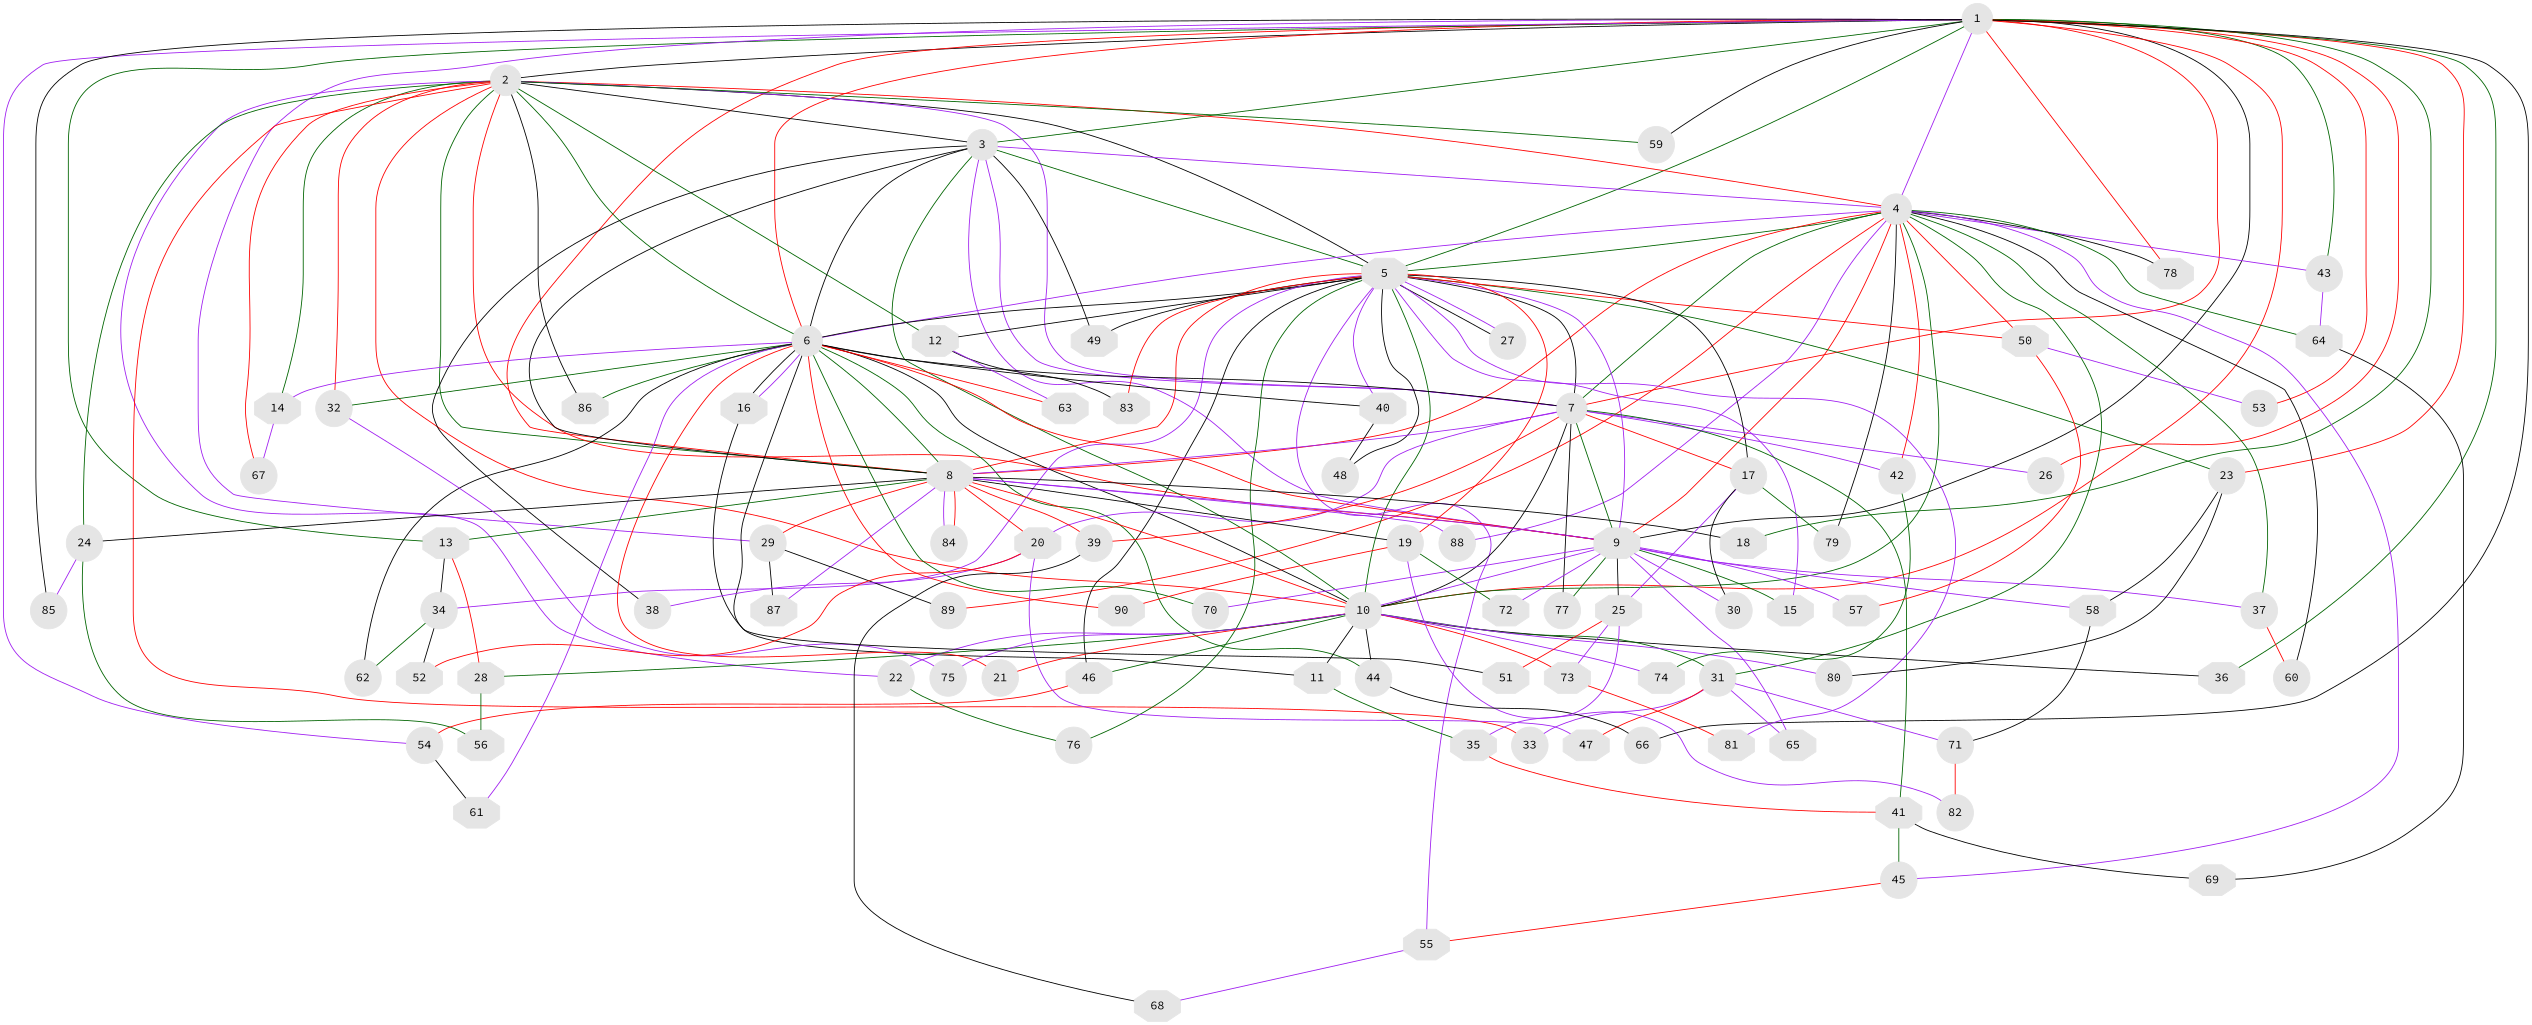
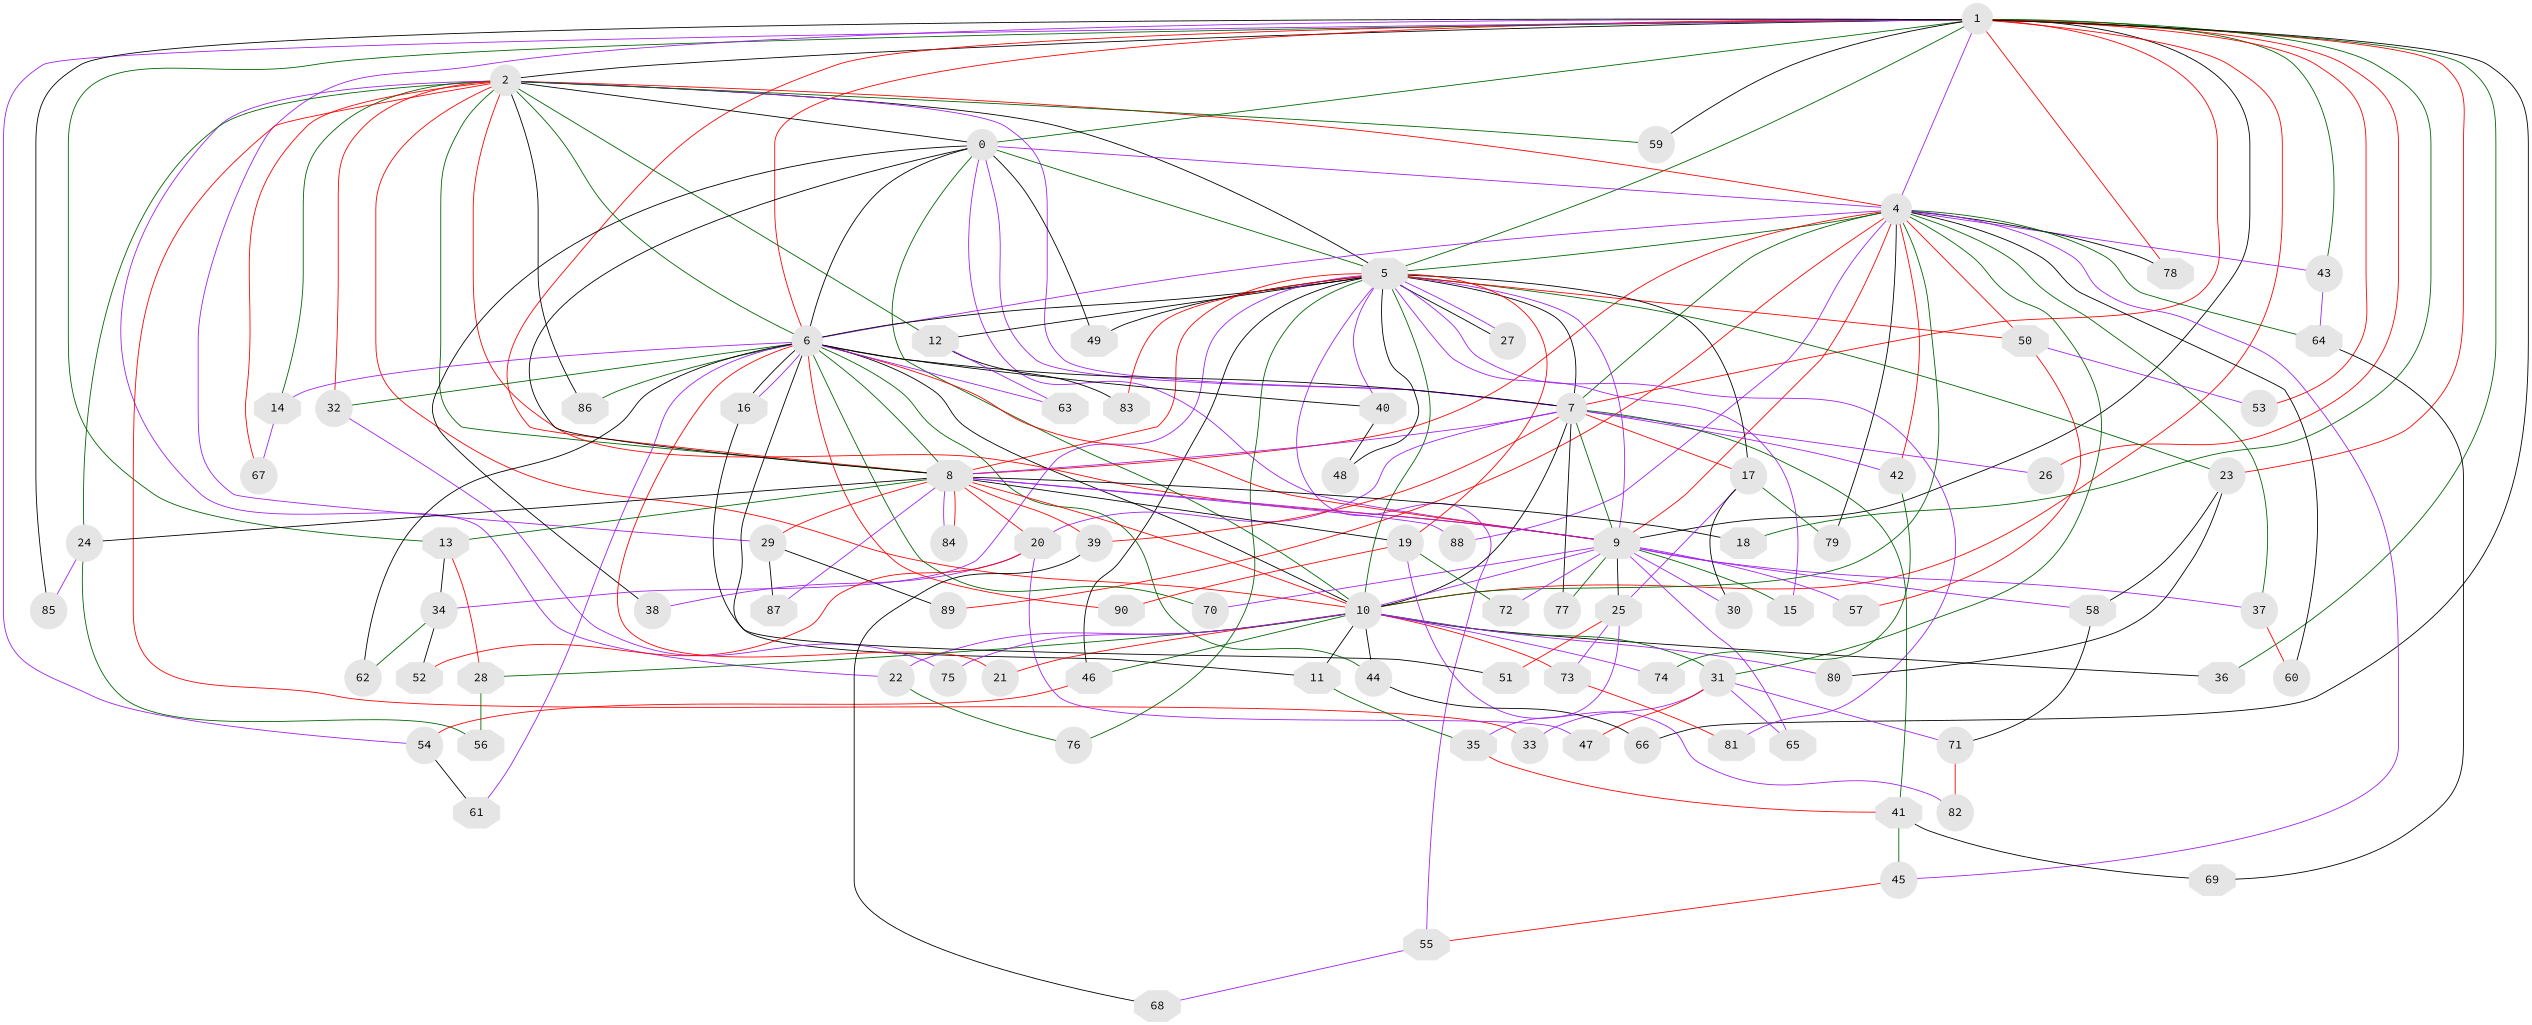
node "3": label "3" -> "0"
edge "6" -- "63": color red -> purple
